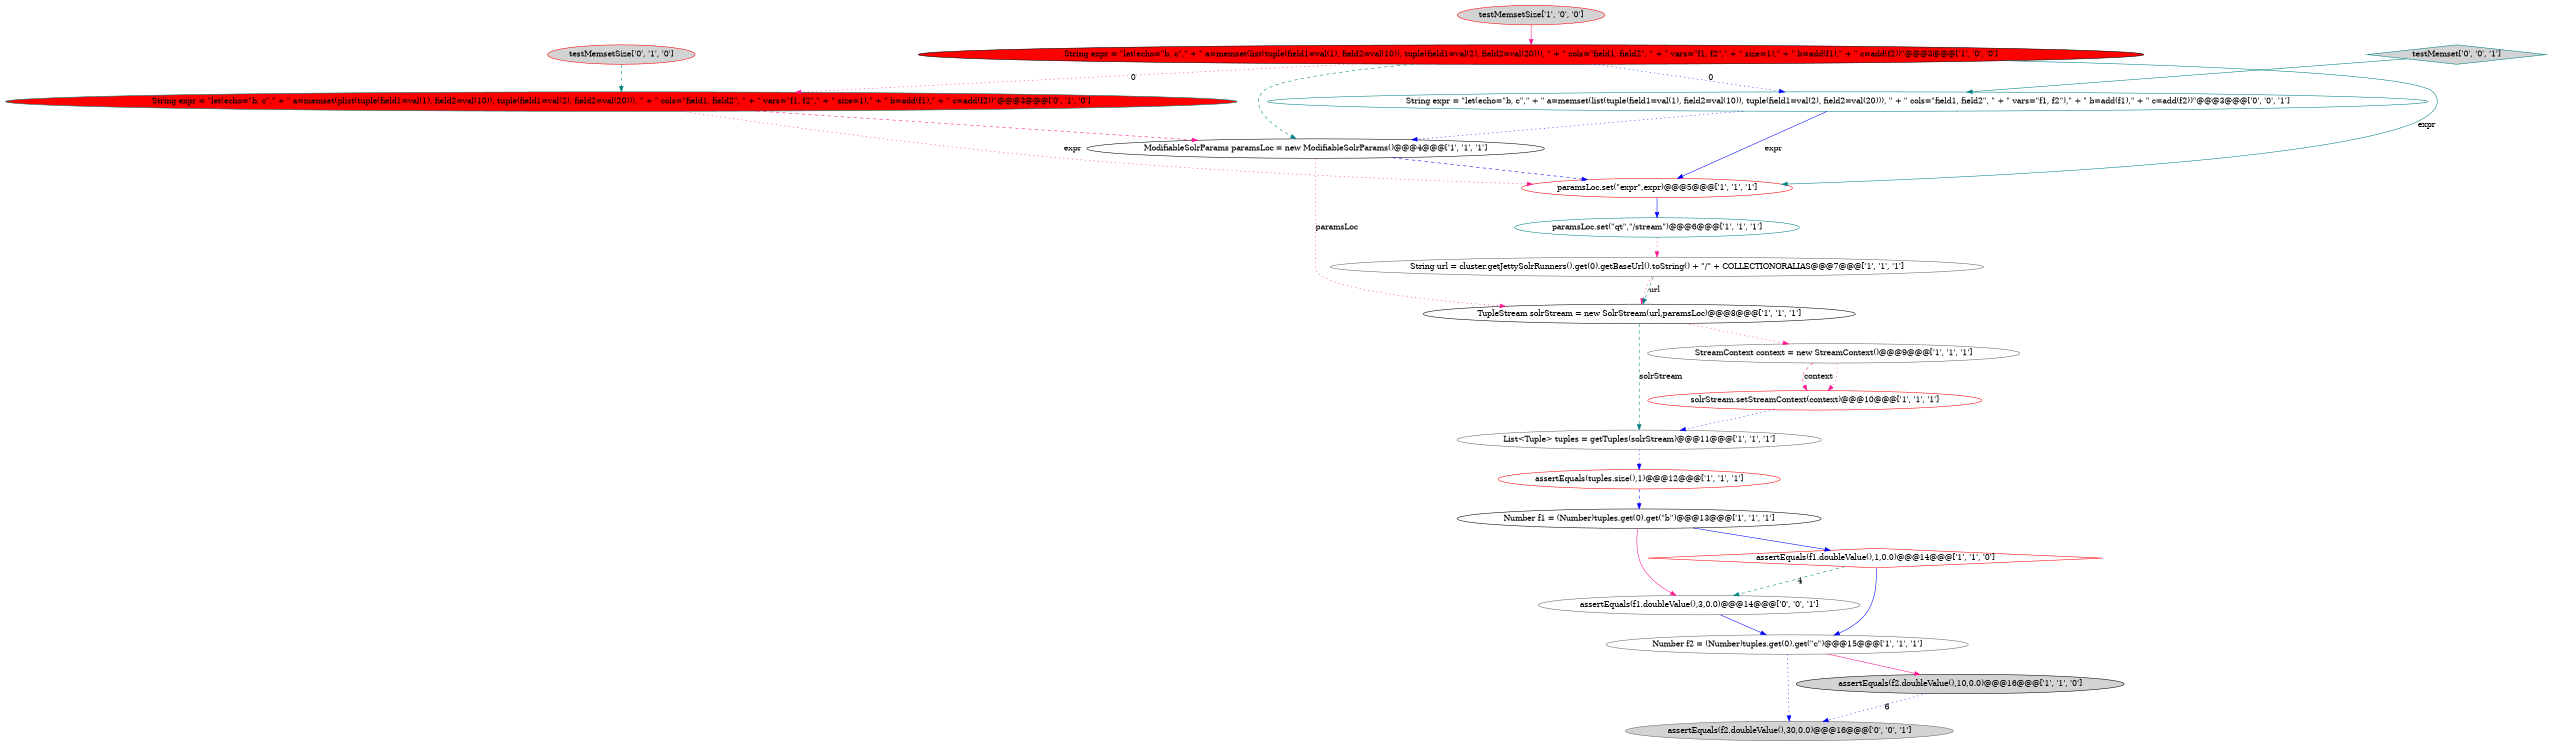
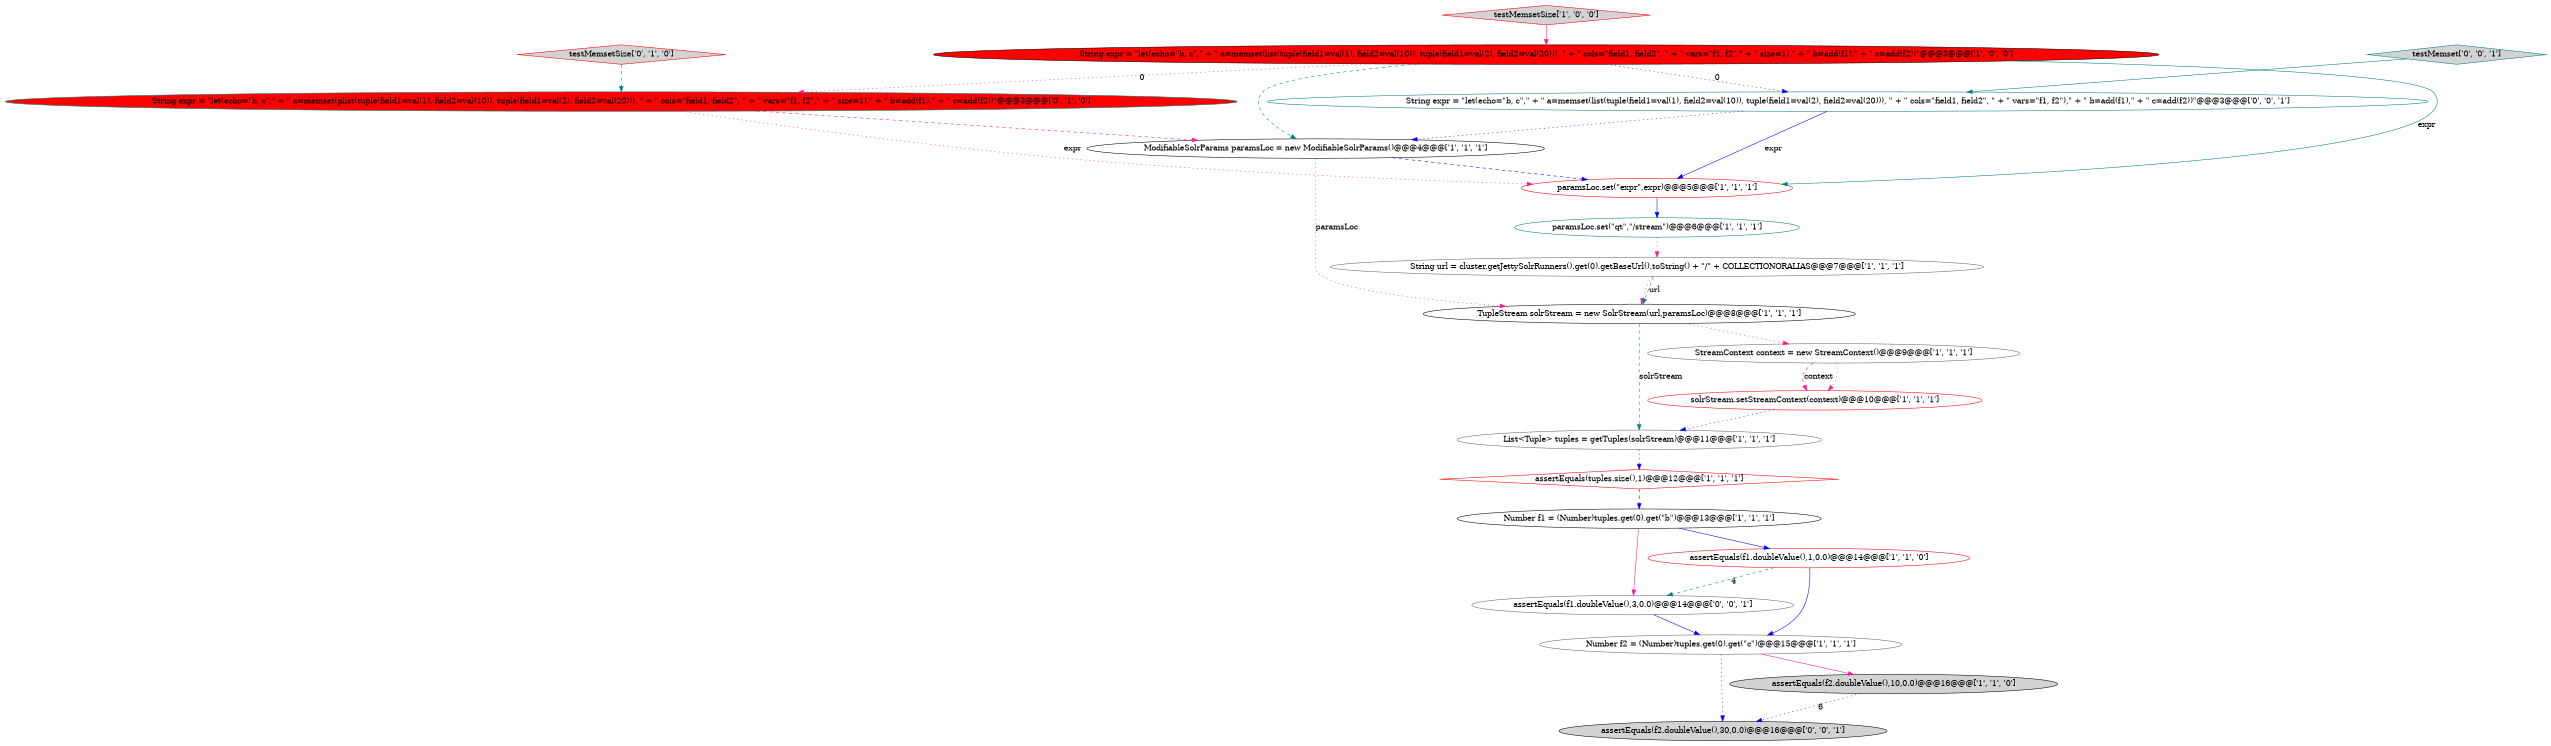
node "testMemsetSize['1', '0', '0']": shape ellipse -> diamond
node "testMemsetSize['0', '1', '0']": shape ellipse -> diamond
node "assertEquals(tuples.size(),1)@@@12@@@['1', '1', '1']": shape ellipse -> diamond
node "assertEquals(f1.doubleValue(),1,0.0)@@@14@@@['1', '1', '0']": shape diamond -> ellipse
node "assertEquals(f2.doubleValue(),30,0.0)@@@16@@@['0', '0', '1']": color gray40 -> black
